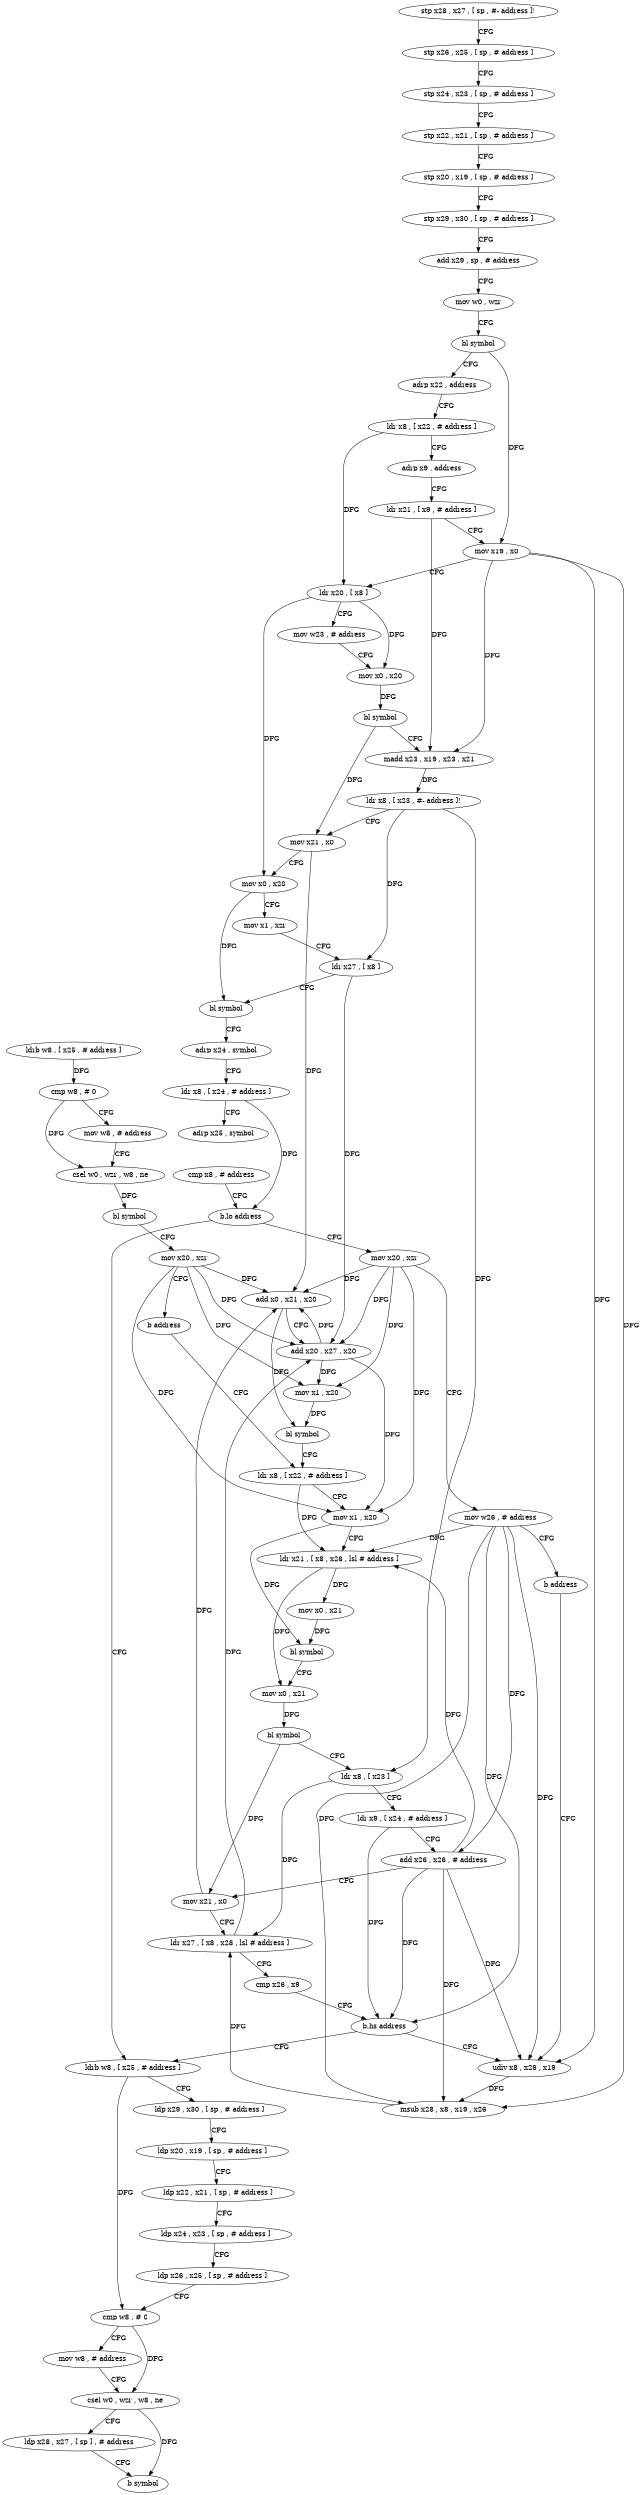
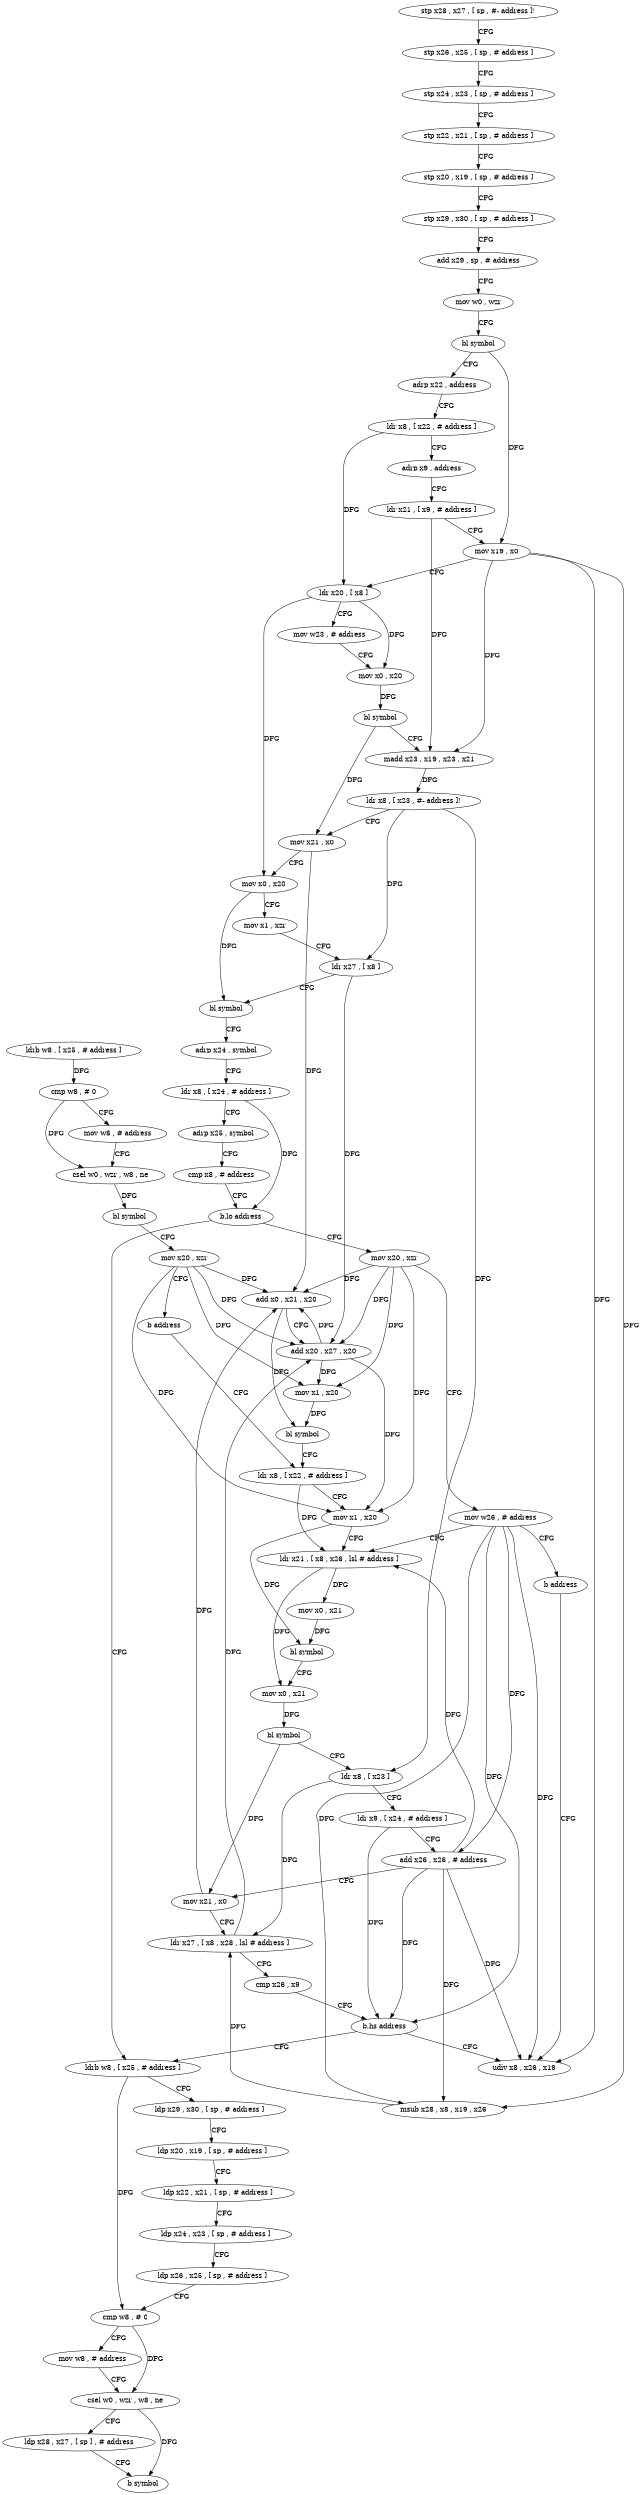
edge "adrp x25 , symbol" -> "cmp x8 , # address": added, label "CFG"
edge "mov w26 , # address" -> "ldr x21 , [ x8 , x26 , lsl # address ]": label "DFG" -> "CFG"
edge "udiv x8 , x26 , x19" -> "msub x28 , x8 , x19 , x26": removed, label "DFG"
